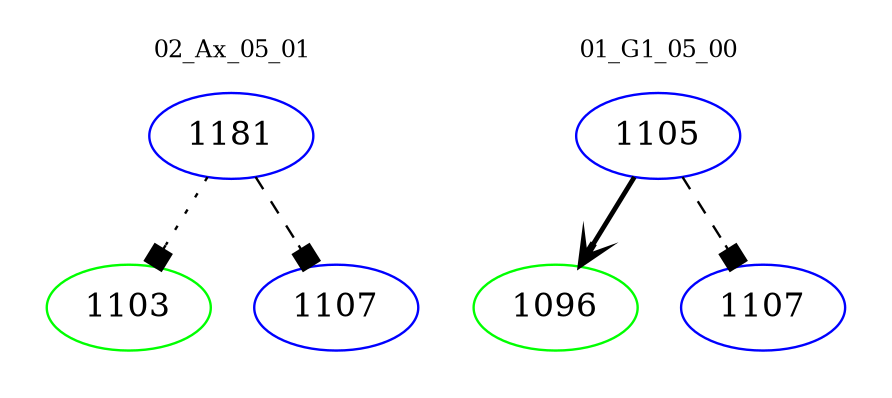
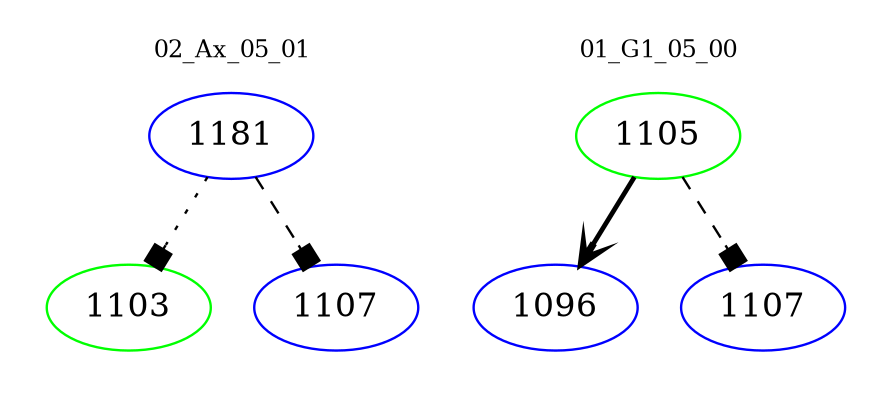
node "1105": color blue -> green
node "1096": color green -> blue
